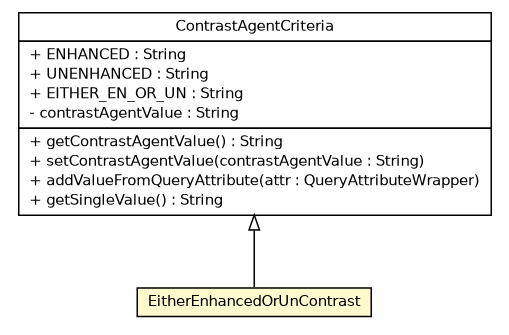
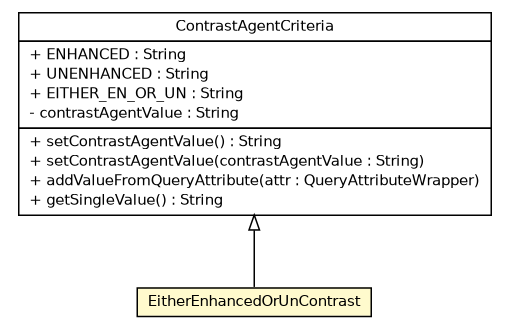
node "ContrastAgentCriteria": text "+ getContrastAgentValue() : String" -> "+ setContrastAgentValue() : String"
